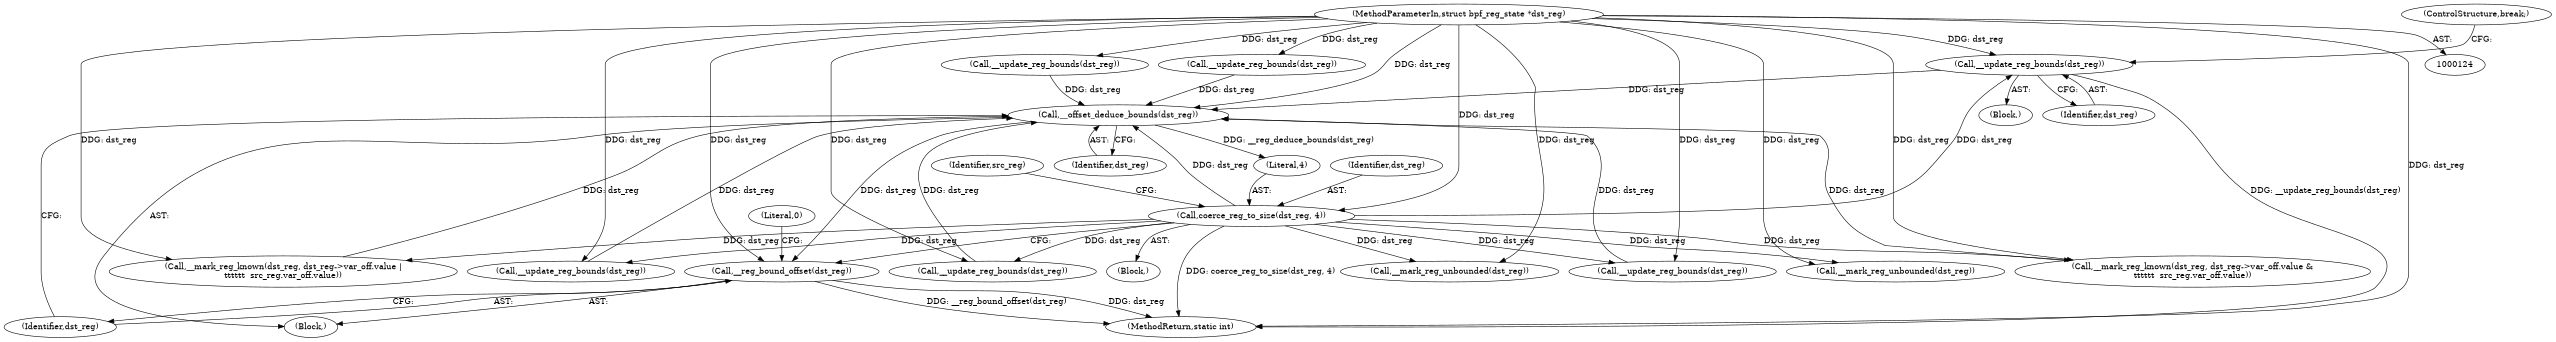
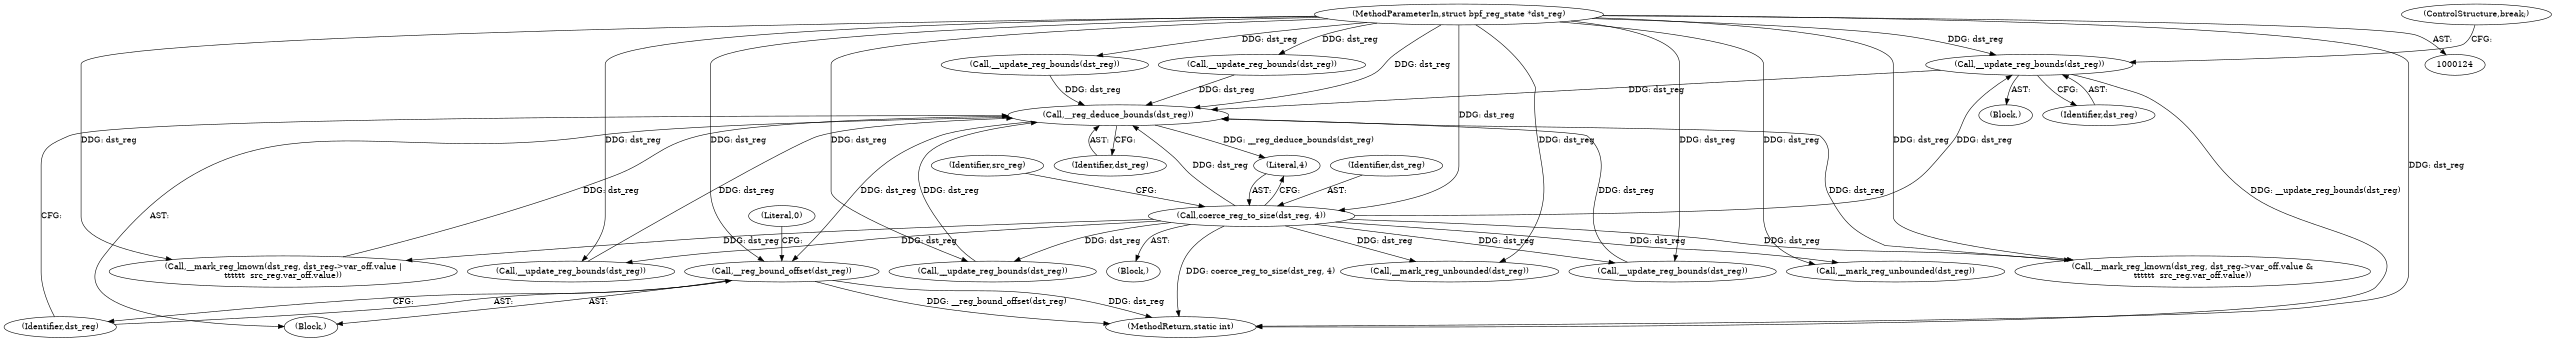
node "(Call,__offset_deduce_bounds(dst_reg))": label "(Call,__offset_deduce_bounds(dst_reg))" -> "(Call,__reg_deduce_bounds(dst_reg))"
edge "(Call,coerce_reg_to_size(dst_reg, 4))" -> "(Call,__reg_bound_offset(dst_reg))": now "(Call,coerce_reg_to_size(dst_reg, 4))" -> "(Literal,4)"
